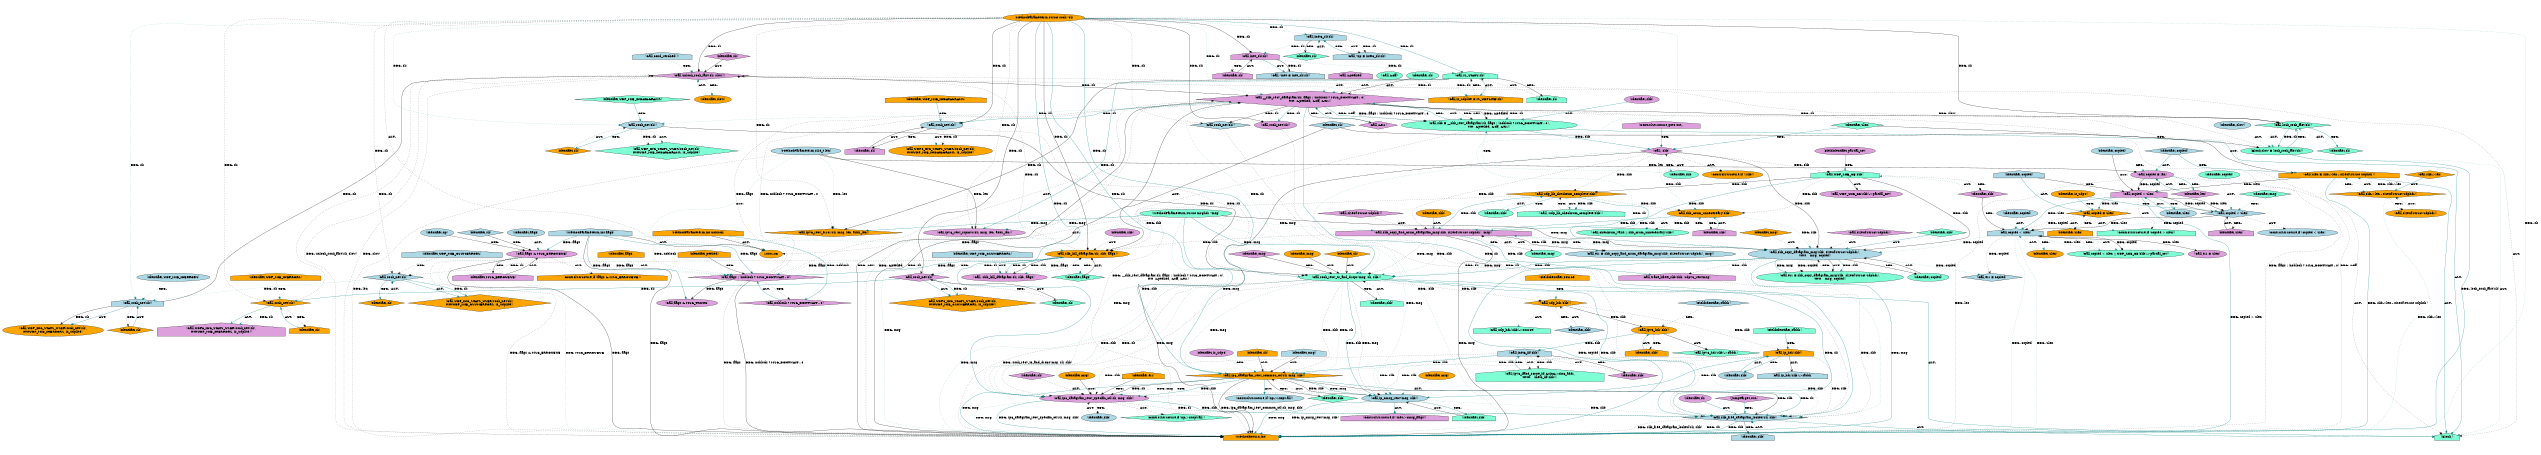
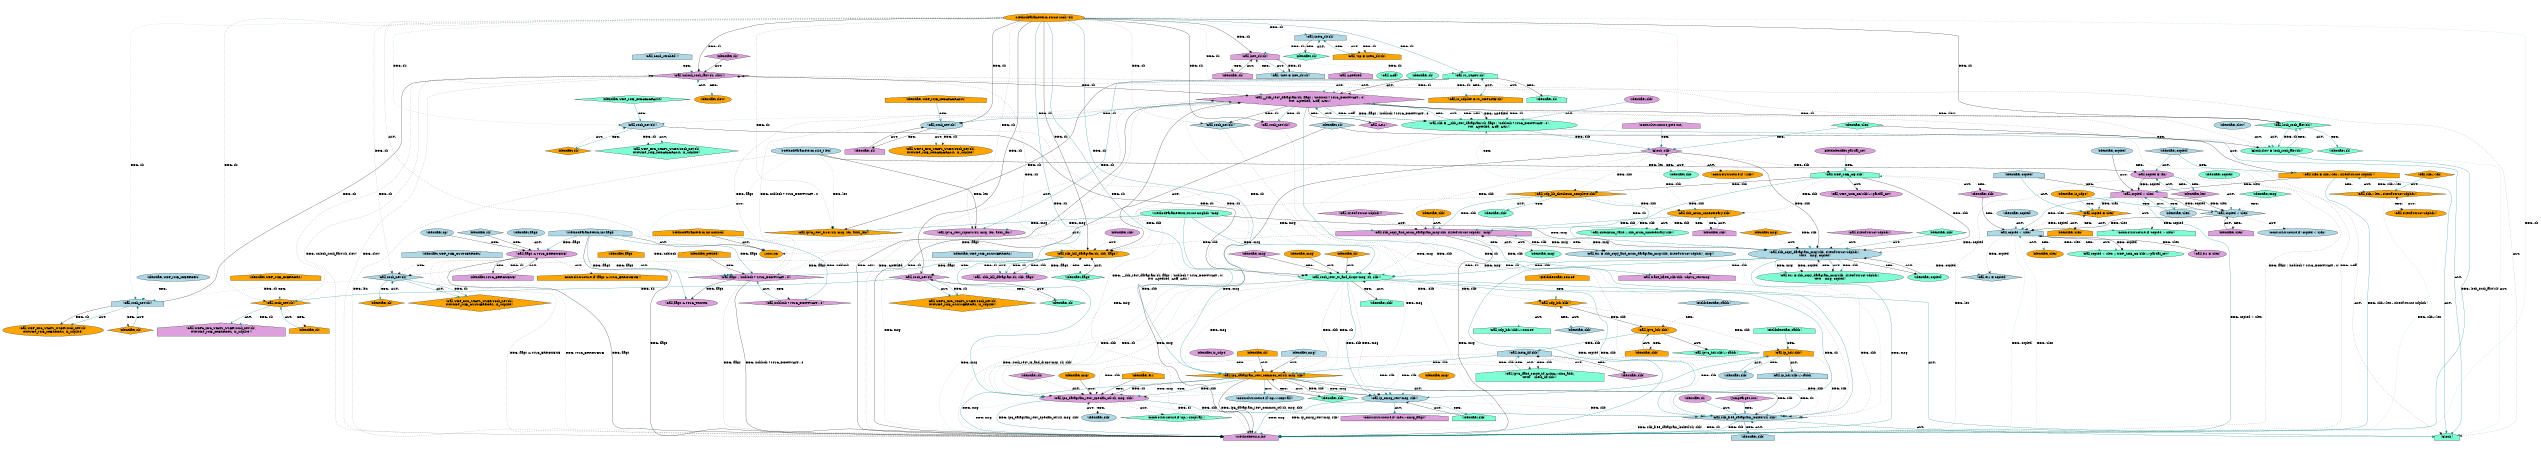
node "(Call,*np = inet6_sk(sk))": fillcolor lightblue -> orange
edge "(Call,*inet = inet_sk(sk))" -> "(Call,inet_sk(sk))": added, label "CFG:"
node "(Call,!skb)": label "(Call,!skb)" -> "(Block,!skb)"
node "(Call,!udp_lib_checksum_complete(skb))": removed
node "(MethodReturn,int)": fillcolor orange -> plum
